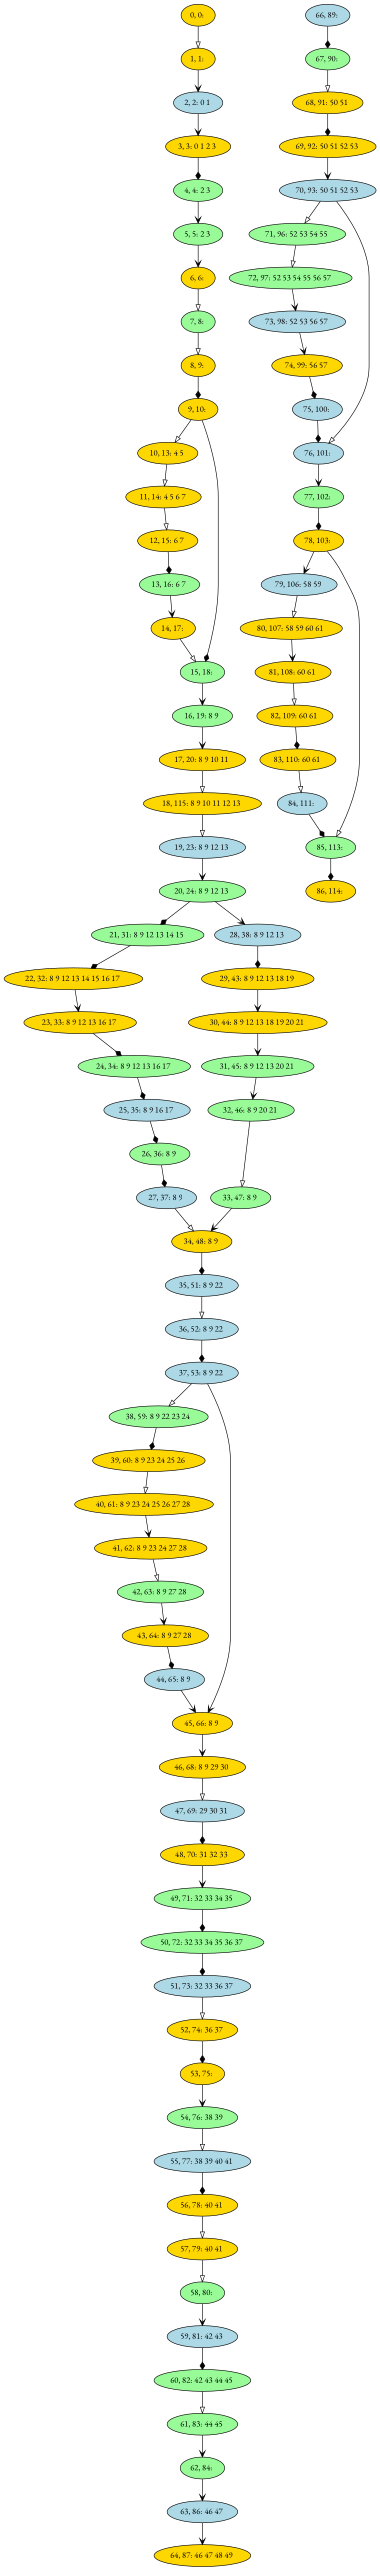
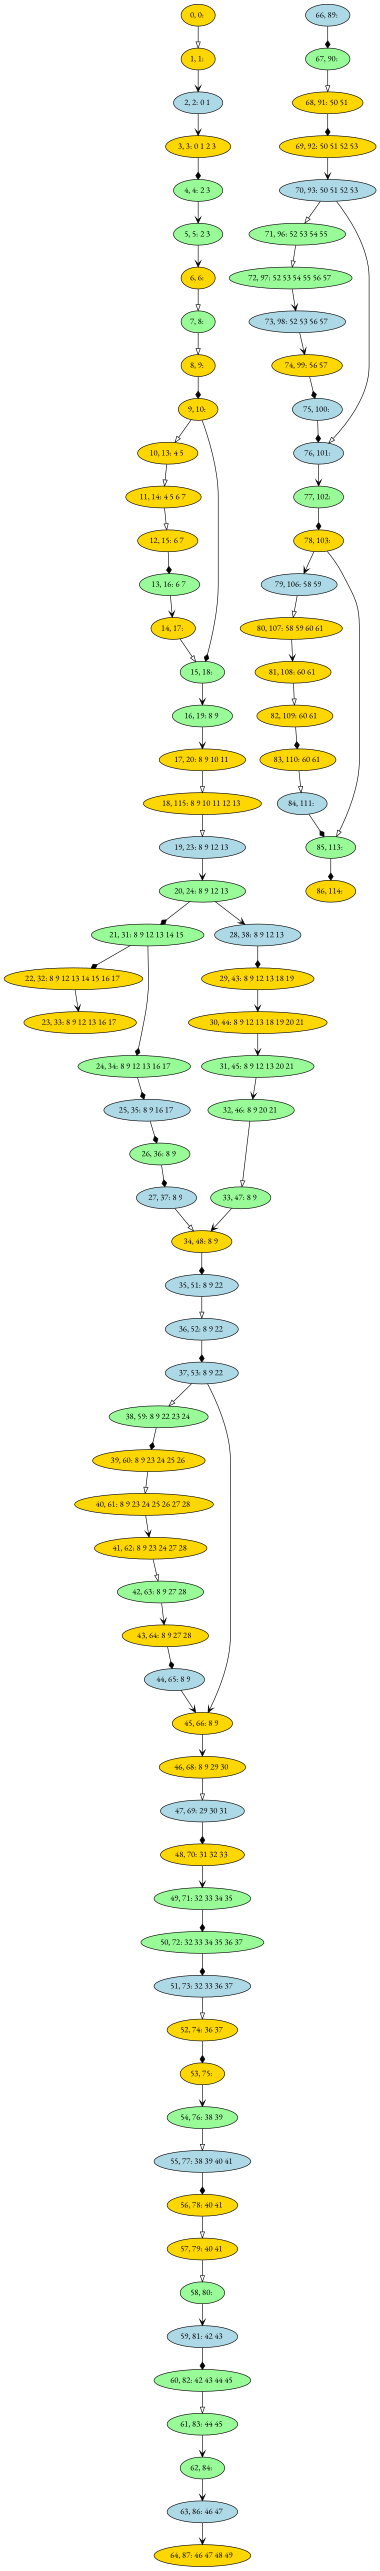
edge "23, 33: 8 9 12 13 16 17" -> "24, 34: 8 9 12 13 16 17": now "21, 31: 8 9 12 13 14 15" -> "24, 34: 8 9 12 13 16 17"
